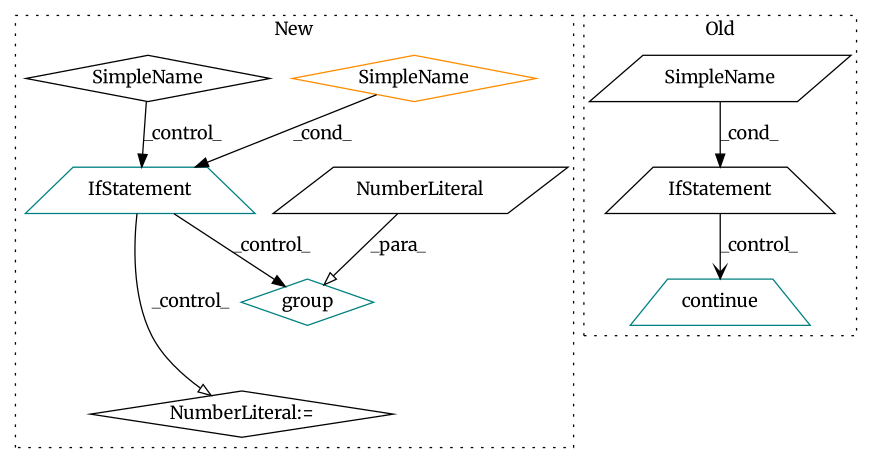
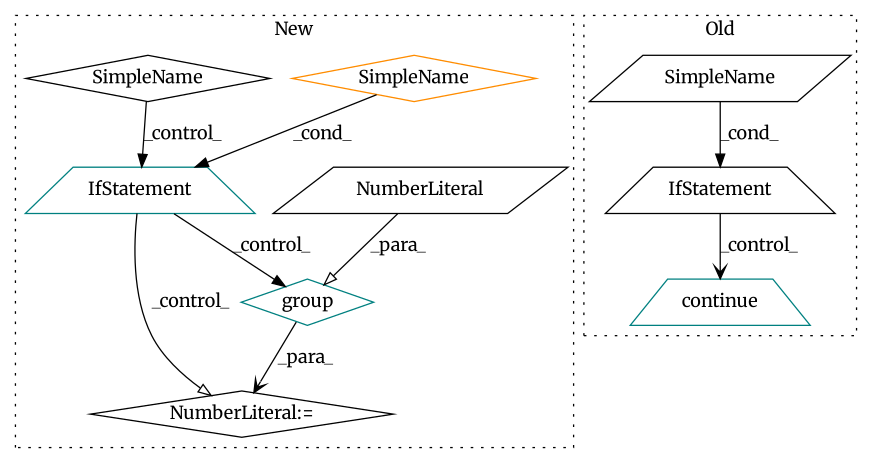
edge "group" -> "NumberLiteral:=": added, label "_para_"
